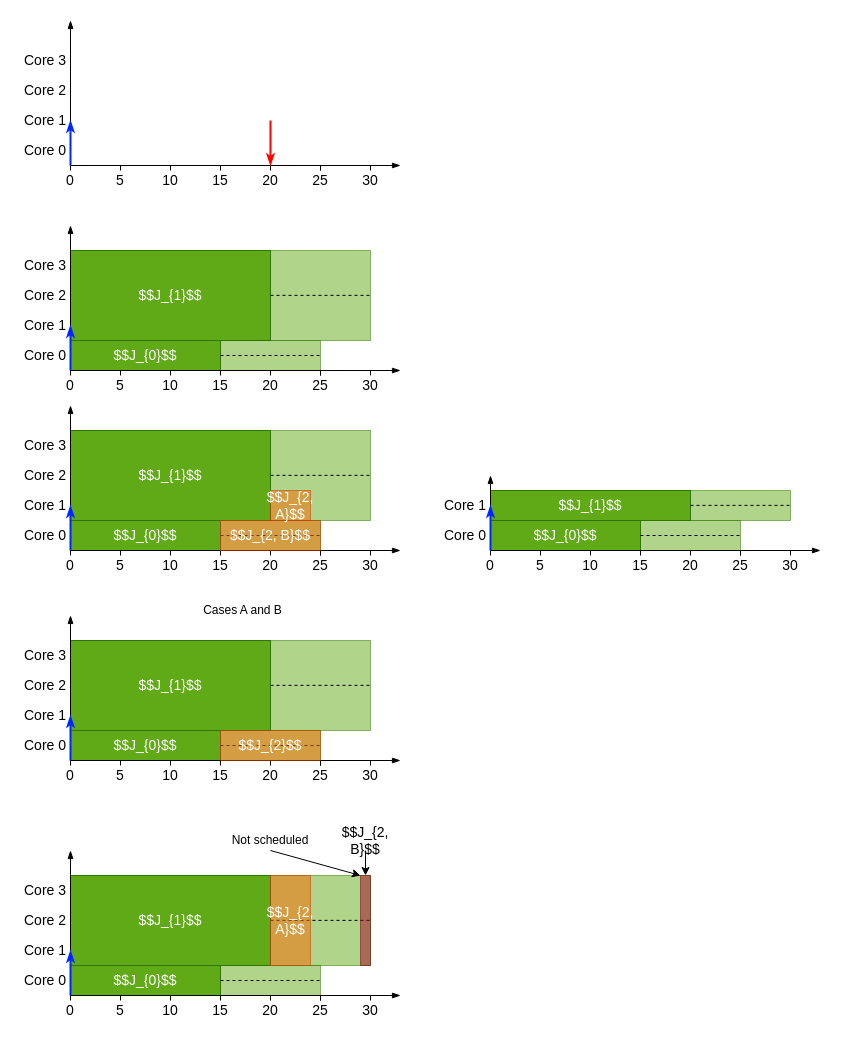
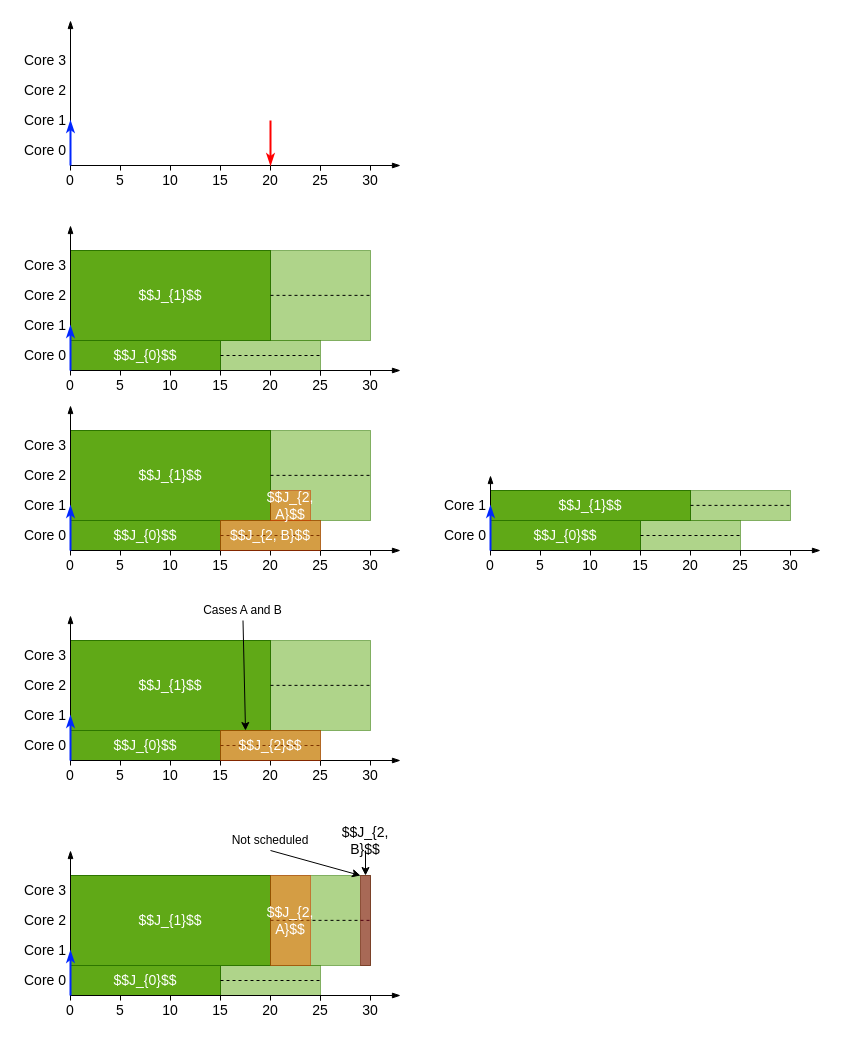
edge "Cases A and B" -> "$$J_{2}$$": added
